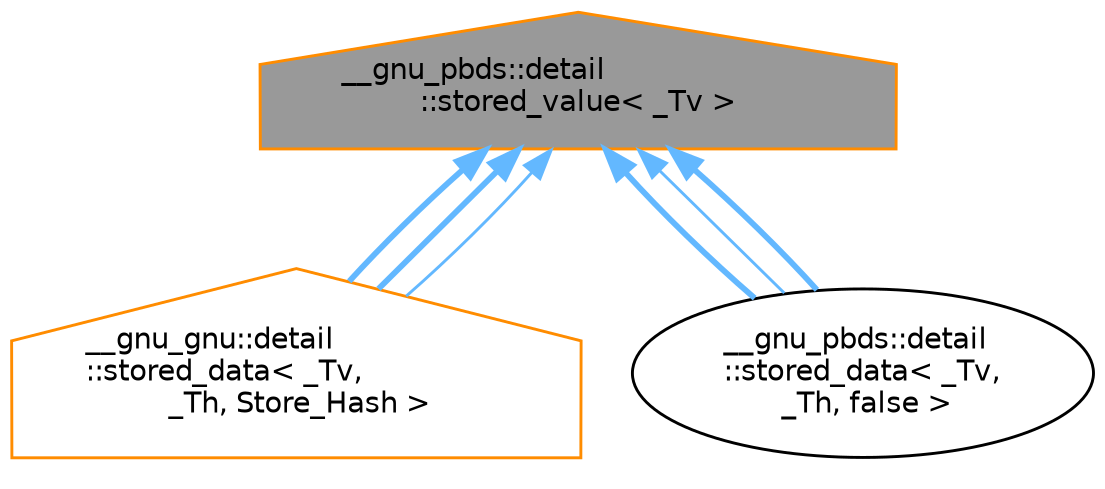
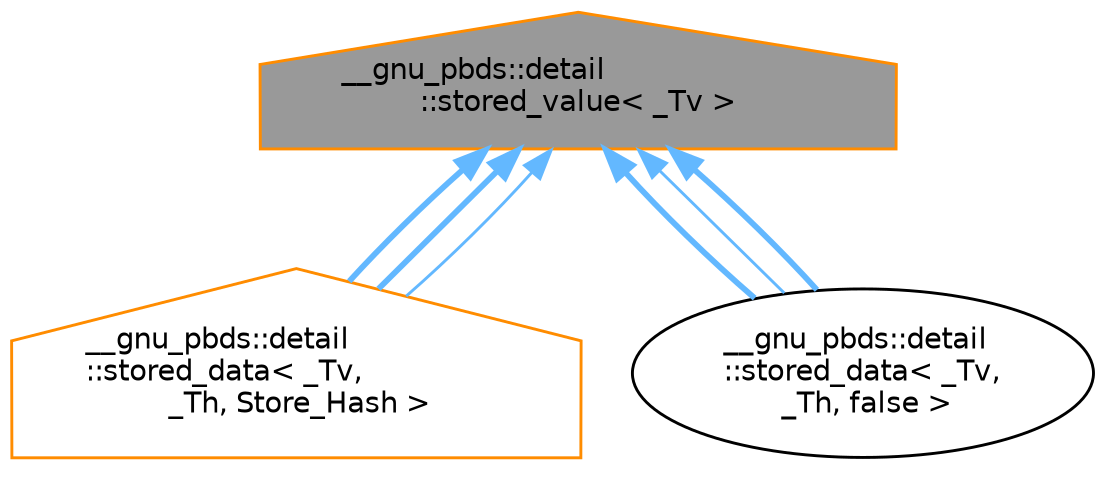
node "__gnu_gnu::detail ::stored_data< _Tv, _Th, Store_Hash >": label "__gnu_gnu::detail ::stored_data< _Tv, _Th, Store_Hash >" -> "__gnu_pbds::detail ::stored_data< _Tv, _Th, Store_Hash >"
